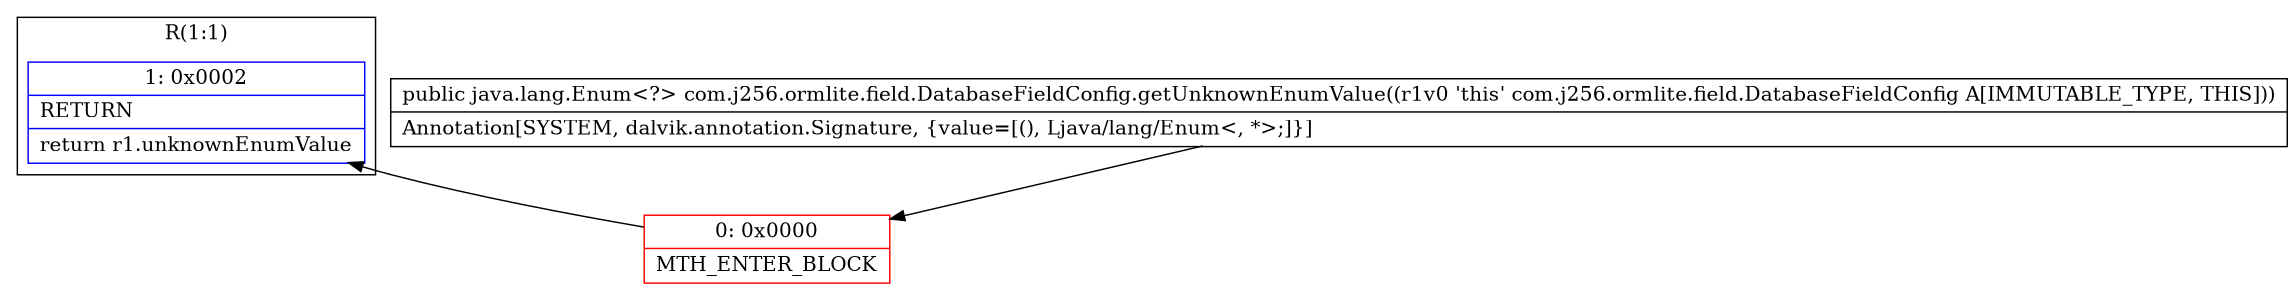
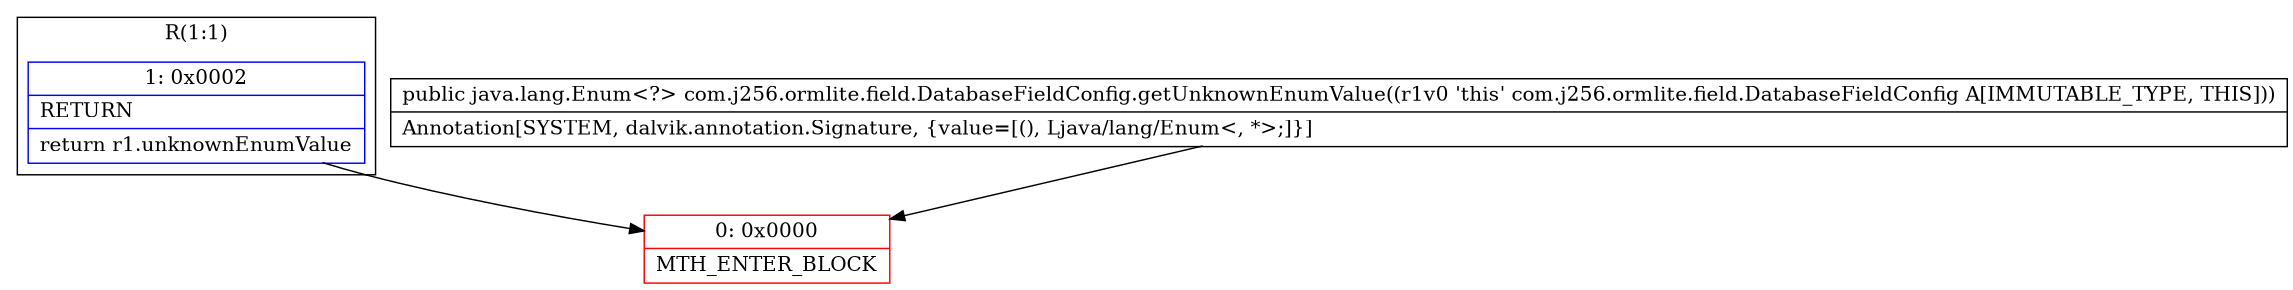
edge "0: 0x0000" -> "1: 0x0002": reversed
